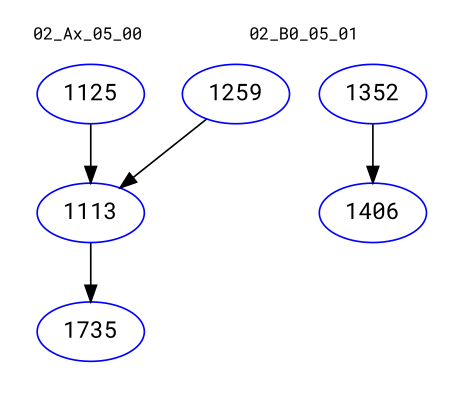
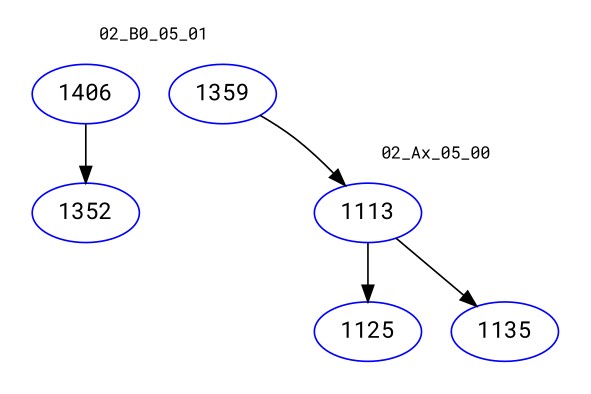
node "1259": label "1259" -> "1359"
edge "1125" -> "1113": reversed
edge "1352" -> "1406": reversed
node "1735": label "1735" -> "1135"
